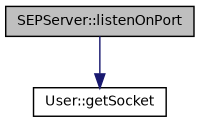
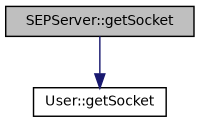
node "SEPServer::listenOnPort": label "SEPServer::listenOnPort" -> "SEPServer::getSocket"
